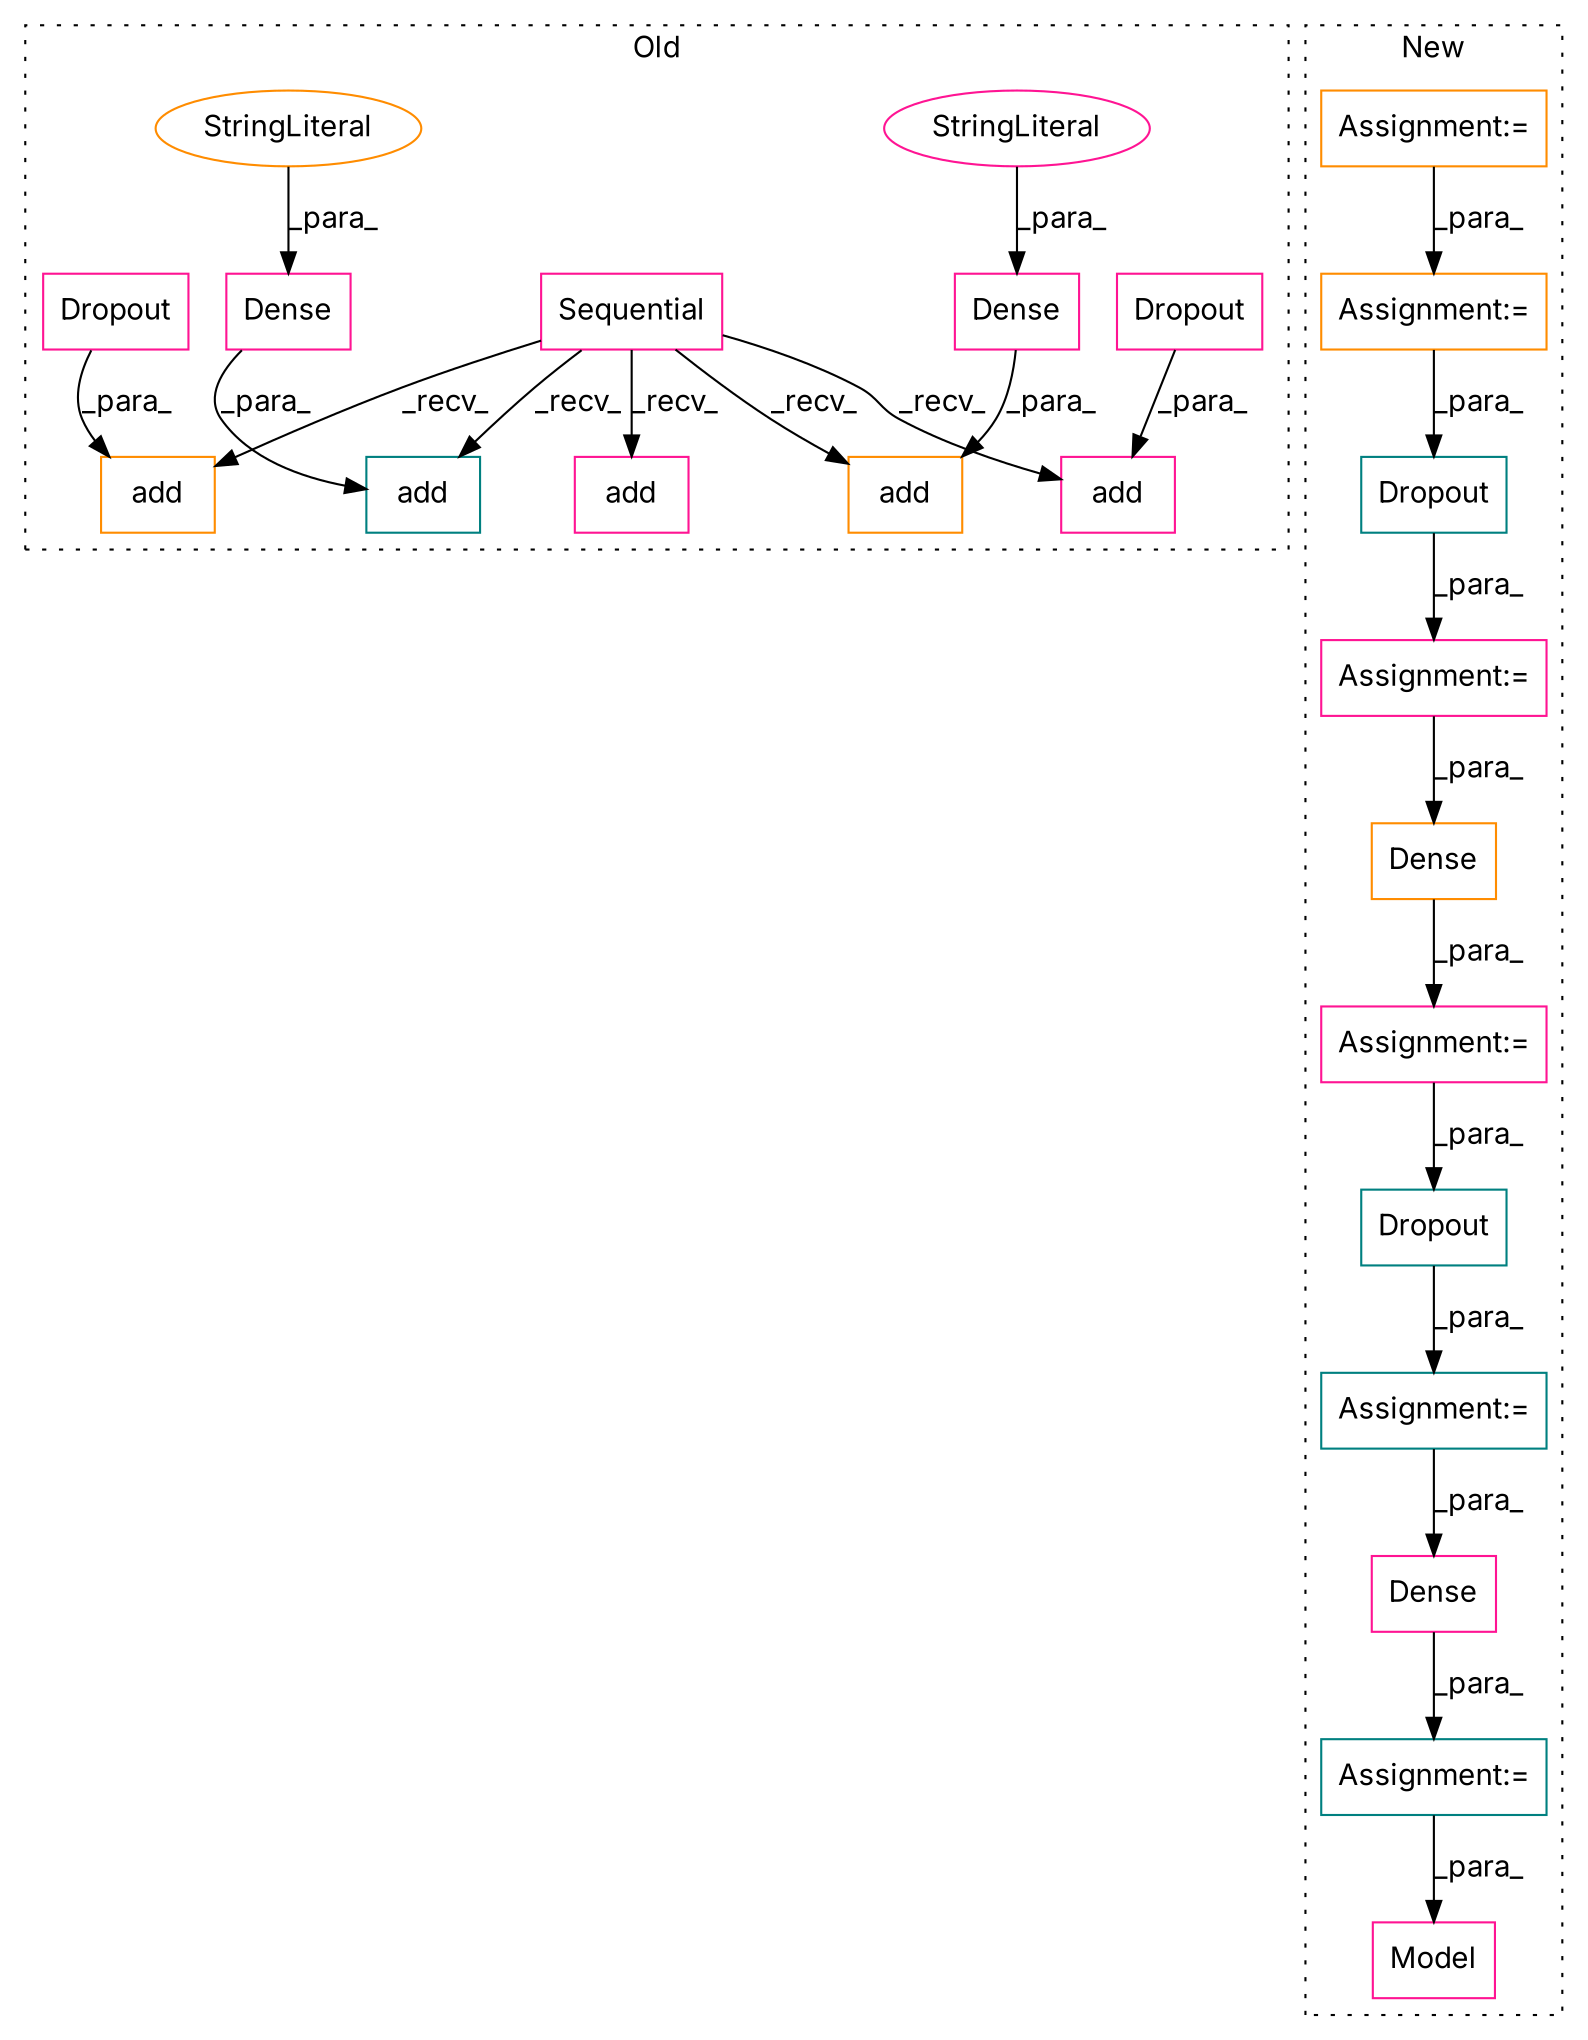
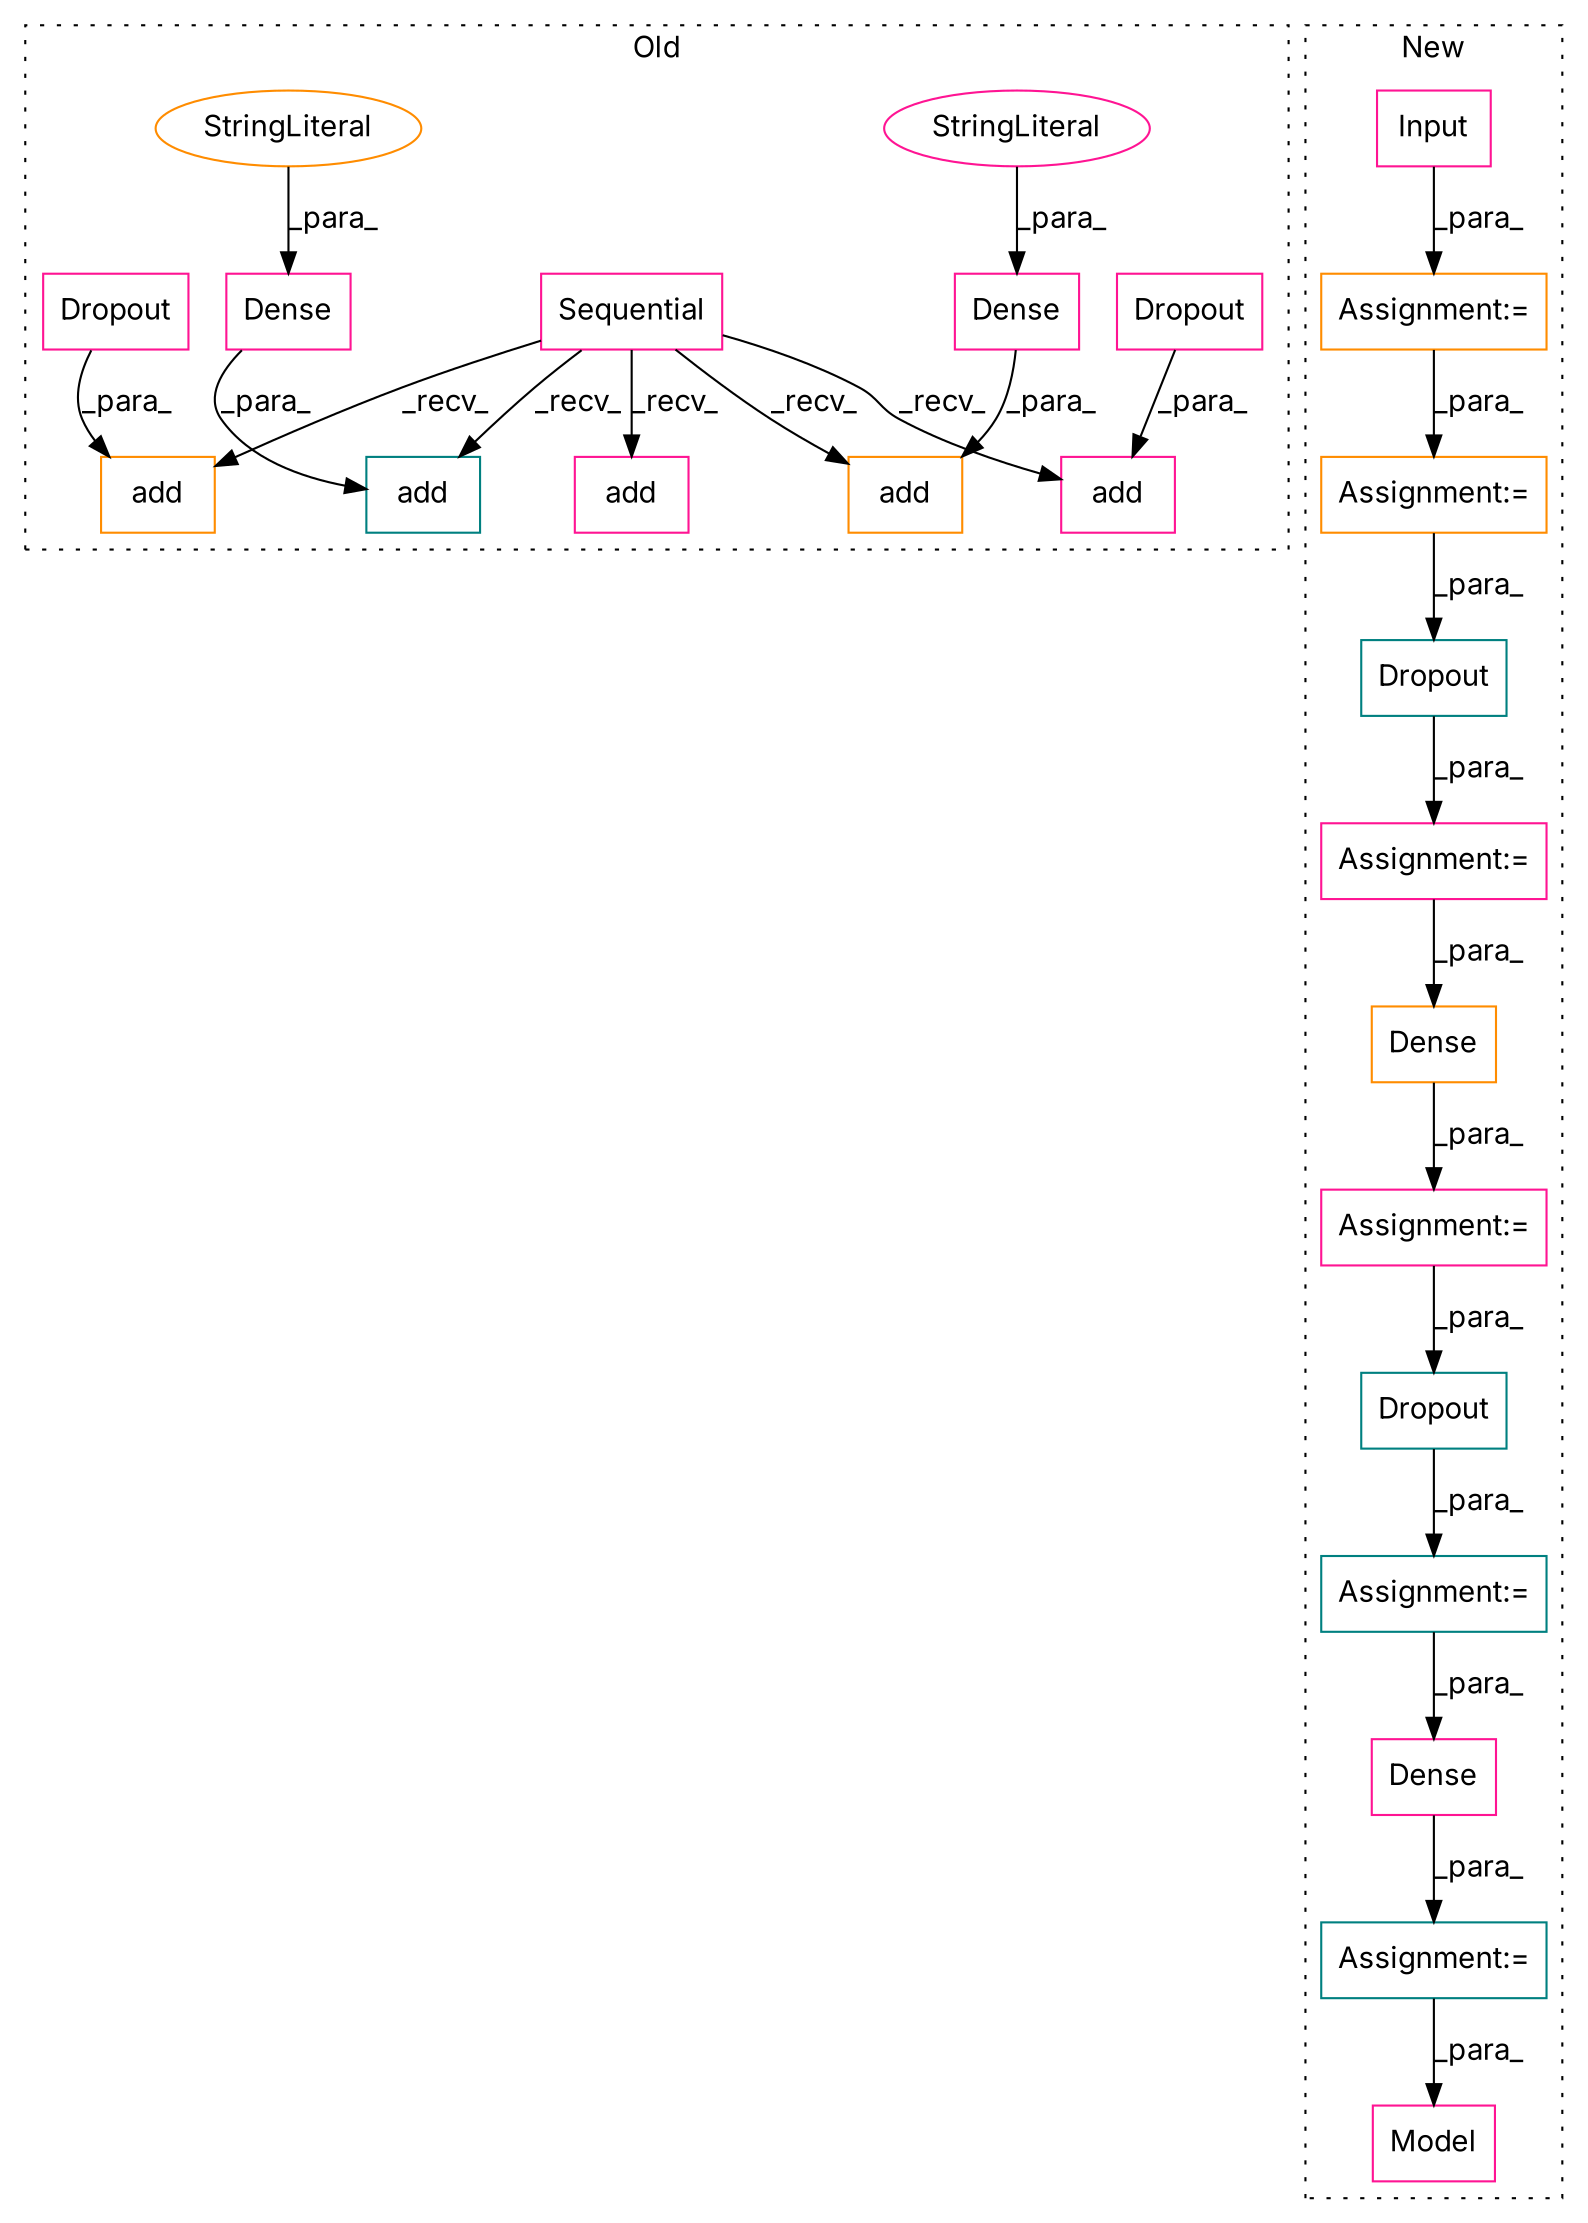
node "Input": added
